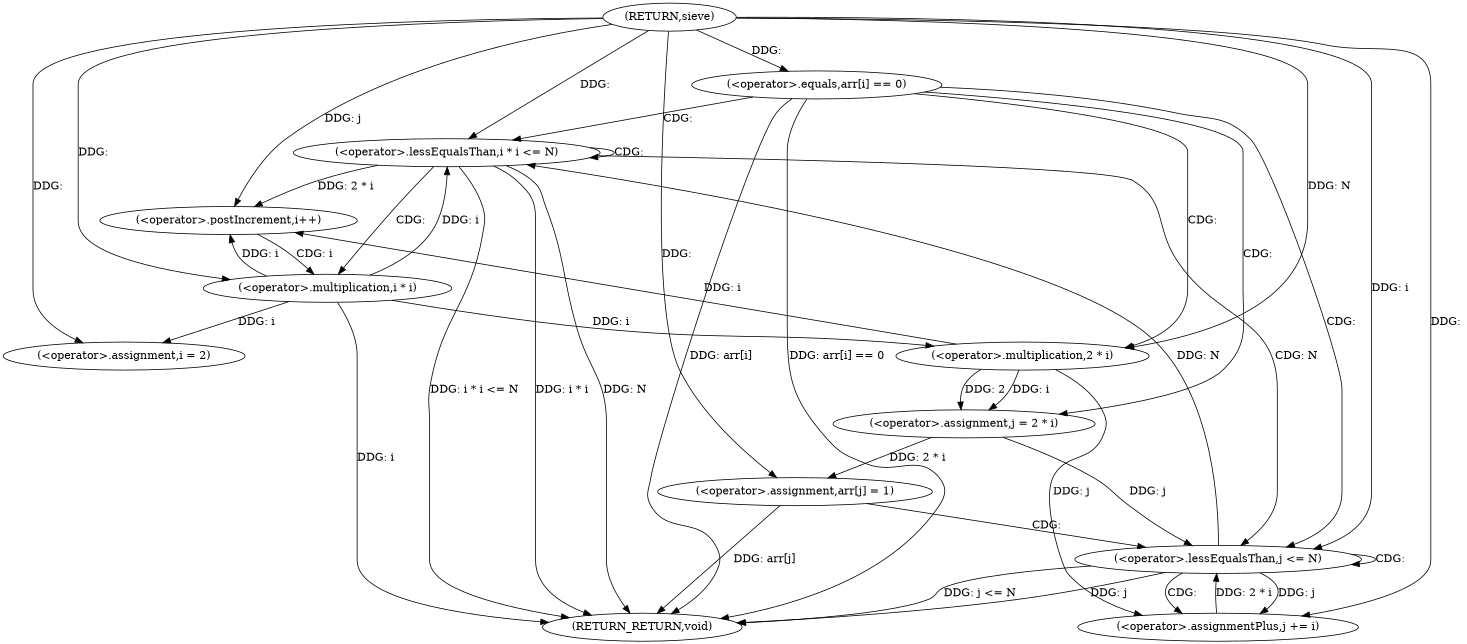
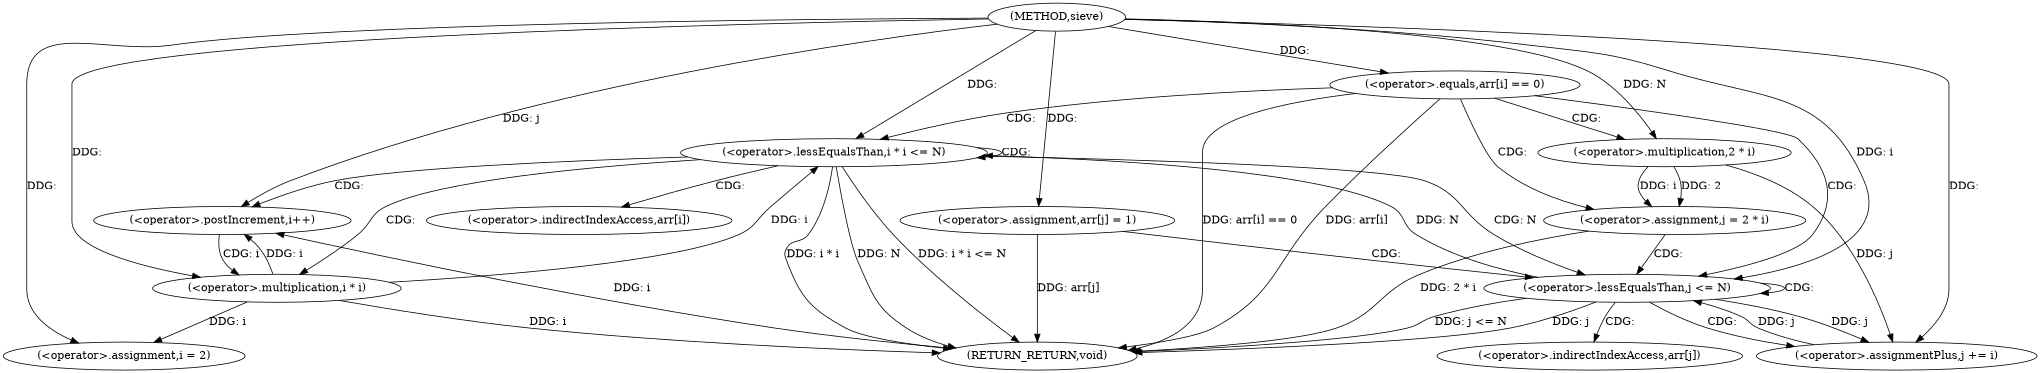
node "(RETURN,sieve)": label "(RETURN,sieve)" -> "(METHOD,sieve)"
edge "(<operator>.lessEqualsThan,i * i <= N)" -> "(<operator>.postIncrement,i++)": label "DDG: 2 * i" -> "CDG: "
node "(<operator>.indirectIndexAccess,arr[i])": added
edge "(<operator>.multiplication,2 * i)" -> "(<operator>.postIncrement,i++)": now "(RETURN_RETURN,void)" -> "(<operator>.postIncrement,i++)"
edge "(<operator>.multiplication,i * i)" -> "(<operator>.multiplication,2 * i)": removed, label "DDG: i"
node "(<operator>.indirectIndexAccess,arr[j])": added
edge "(<operator>.assignment,j = 2 * i)" -> "(<operator>.assignment,arr[j] = 1)": now "(<operator>.assignment,j = 2 * i)" -> "(RETURN_RETURN,void)"
edge "(<operator>.assignment,j = 2 * i)" -> "(<operator>.lessEqualsThan,j <= N)": label "DDG: j" -> "CDG: "
edge "(<operator>.assignmentPlus,j += i)" -> "(<operator>.lessEqualsThan,j <= N)": label "DDG: 2 * i" -> "DDG: j"
